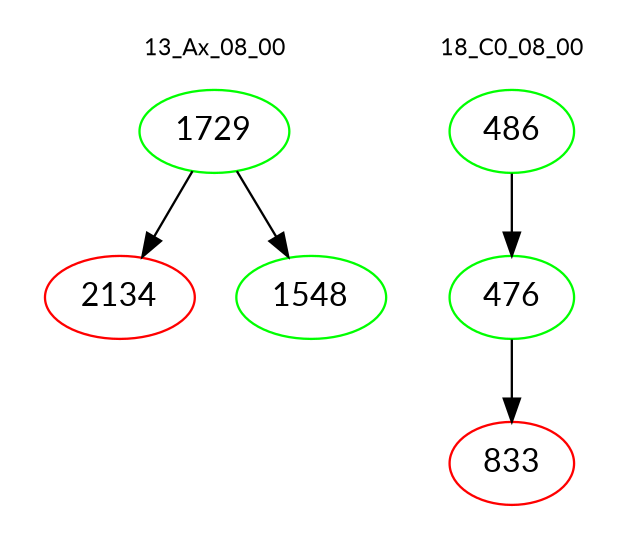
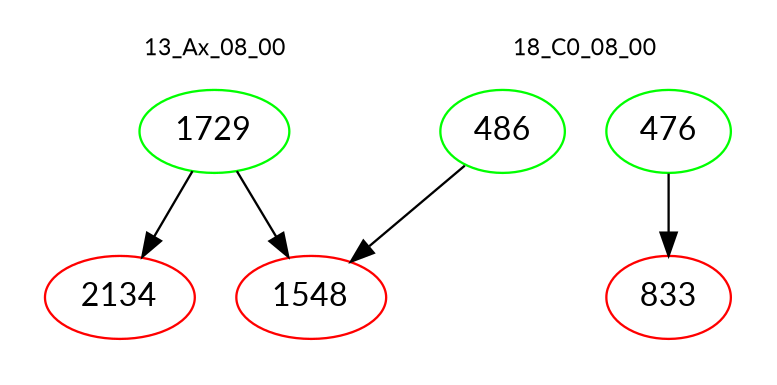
edge "486" -> "476": now "486" -> "1548"
node "1548": color green -> red
